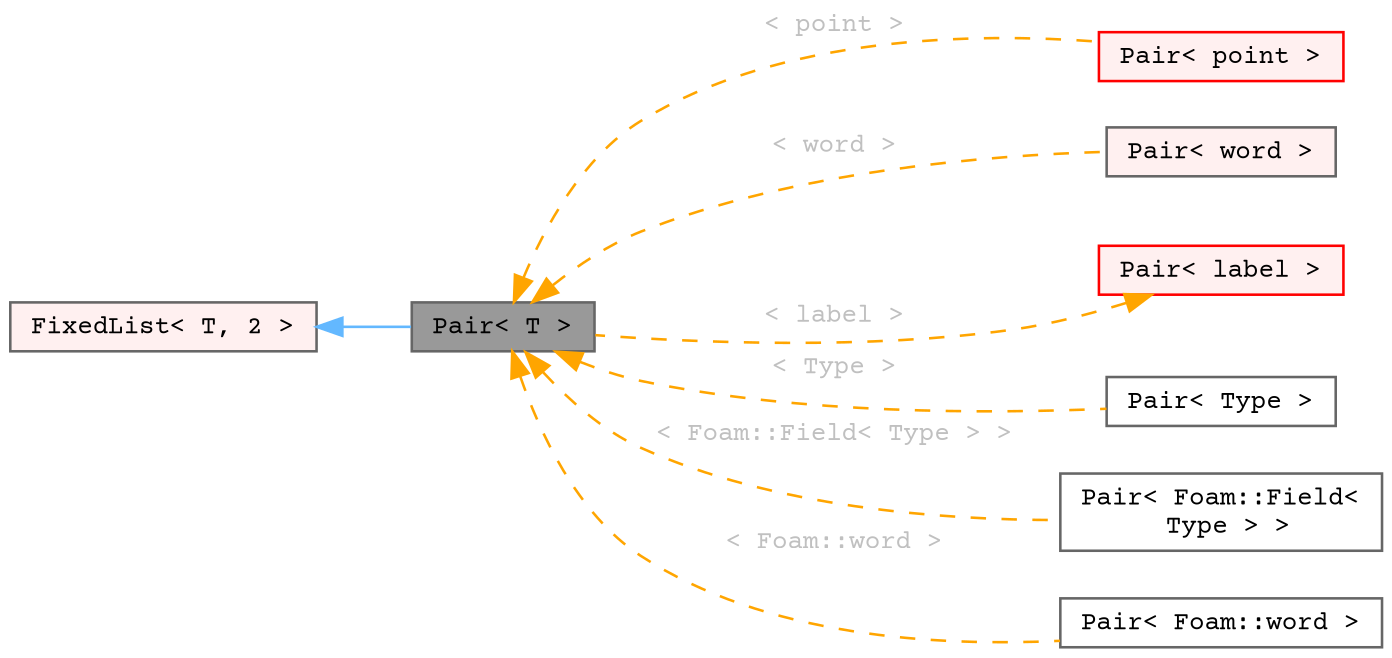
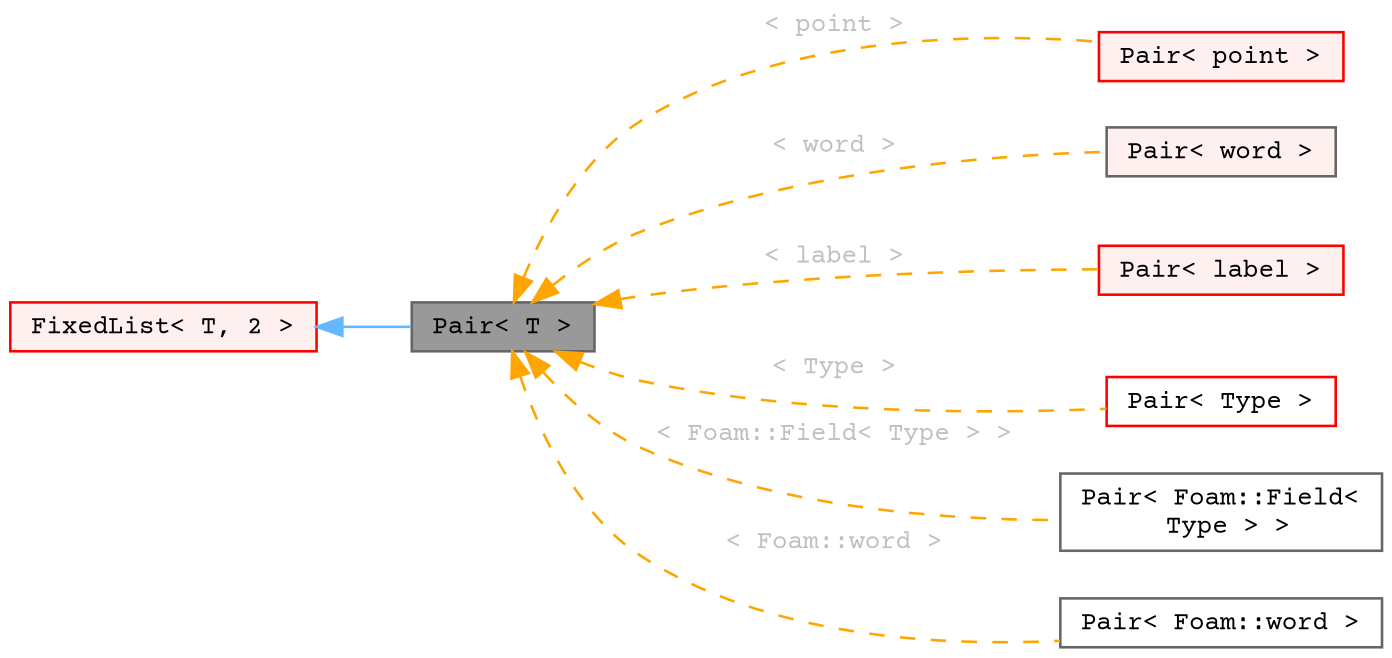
node "FixedList< T, 2 >": color gray40 -> red
edge "Pair< T >" -> "Pair< label >": reversed
node "Pair< Type >": color gray40 -> red
